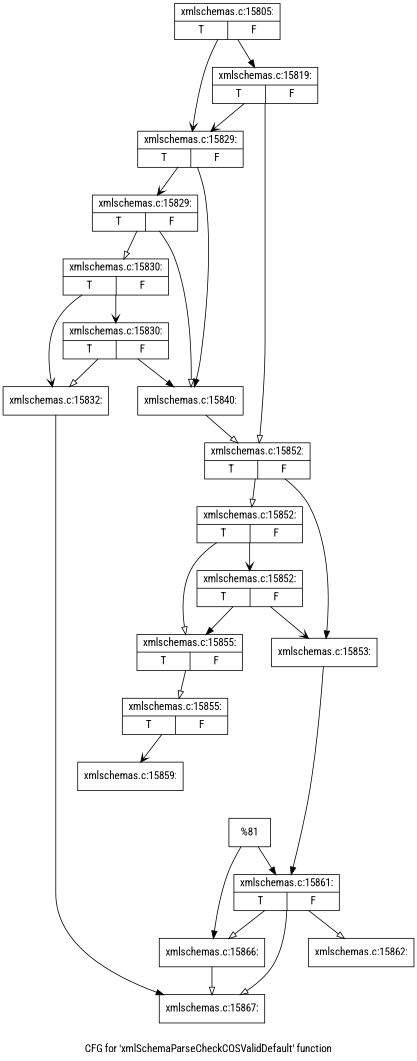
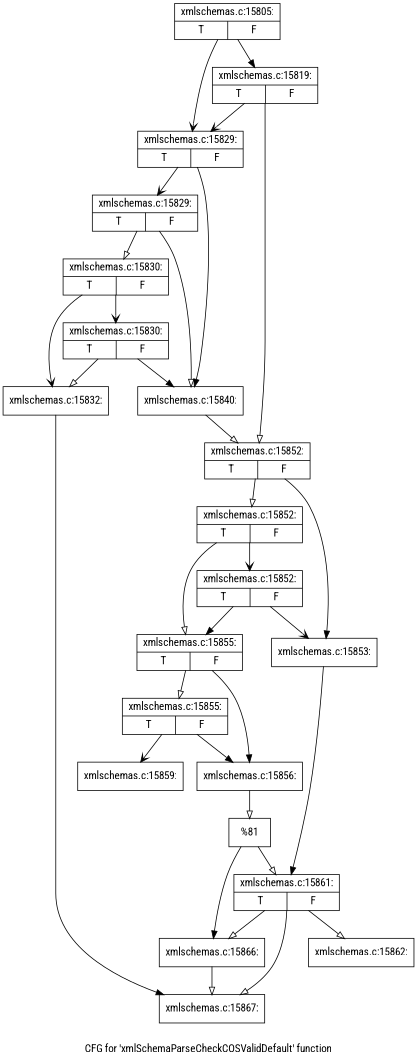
node "xmlschemas.c:15856:": added
edge "%81" -> "xmlschemas.c:15861:": arrowhead normal -> onormal
